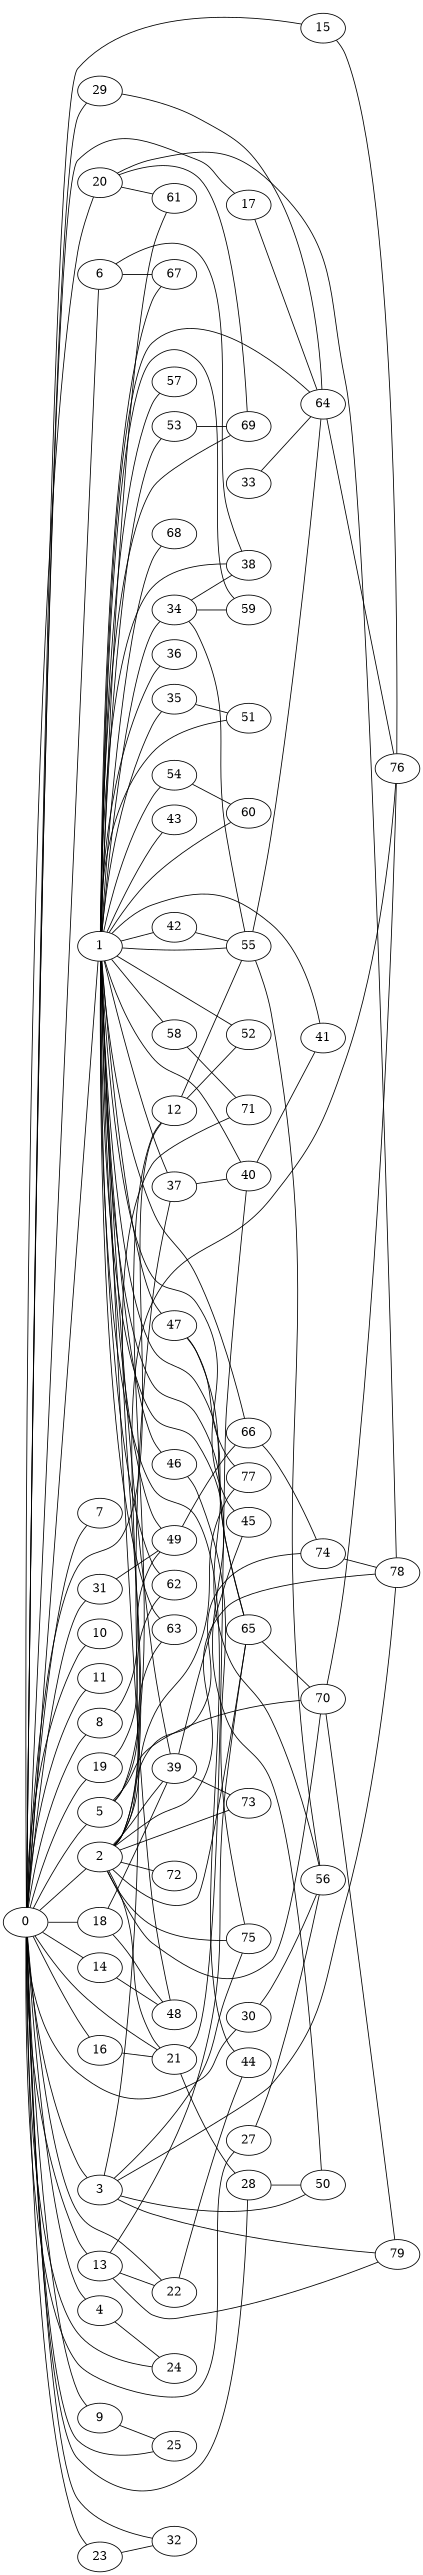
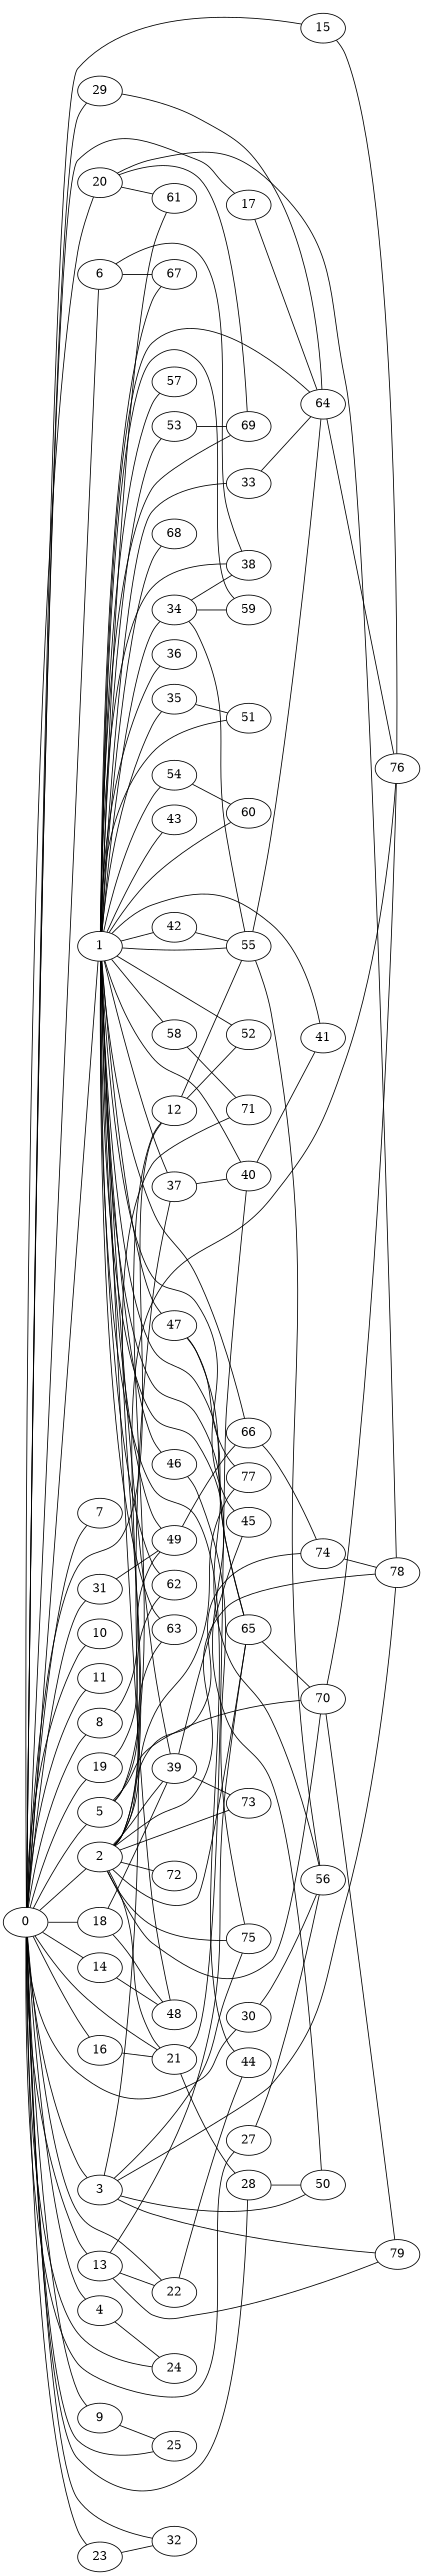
edge "33" -- "1": added
